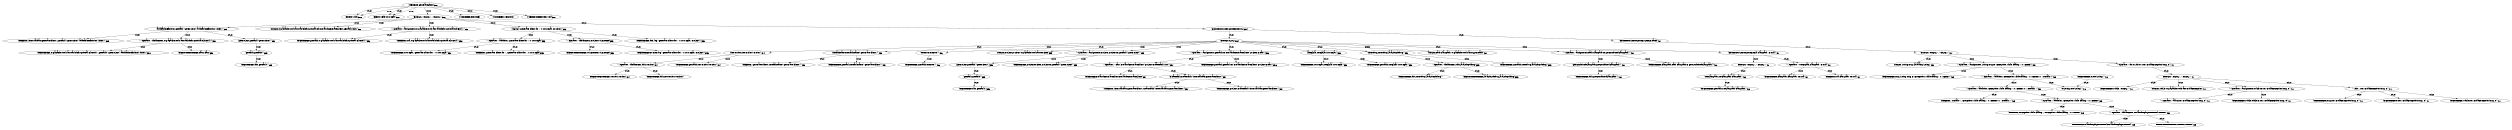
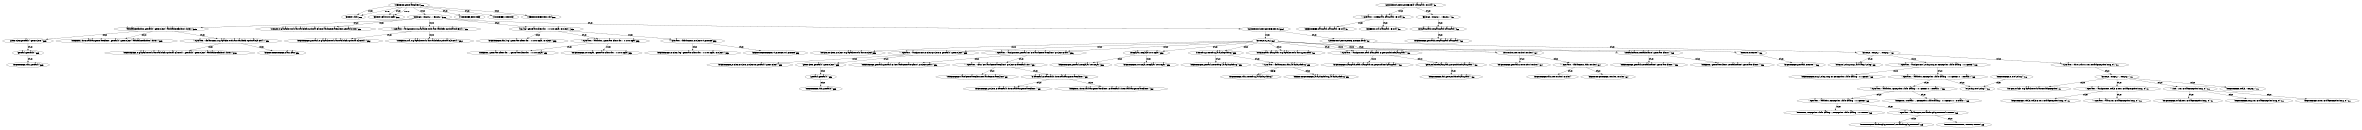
edge "(BLOCK,try,try)" -> "(LOCAL,Path classpath: org.apache.tools.ant.types.Path)": label "DDG: " -> "AST: "
edge "(BLOCK,try,try)" -> "(CONTROL_STRUCTURE,IF,if (classpath != null))": removed, label "AST:"
edge "(<operator>.fieldAccess,this.java2iiopdebug)" -> "(IDENTIFIER,this,setDebug(java2iiopdebug))": label "AST: " -> "DDG: "
